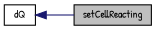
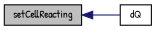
edge "setCellReacting" -> "dQ": reversed
